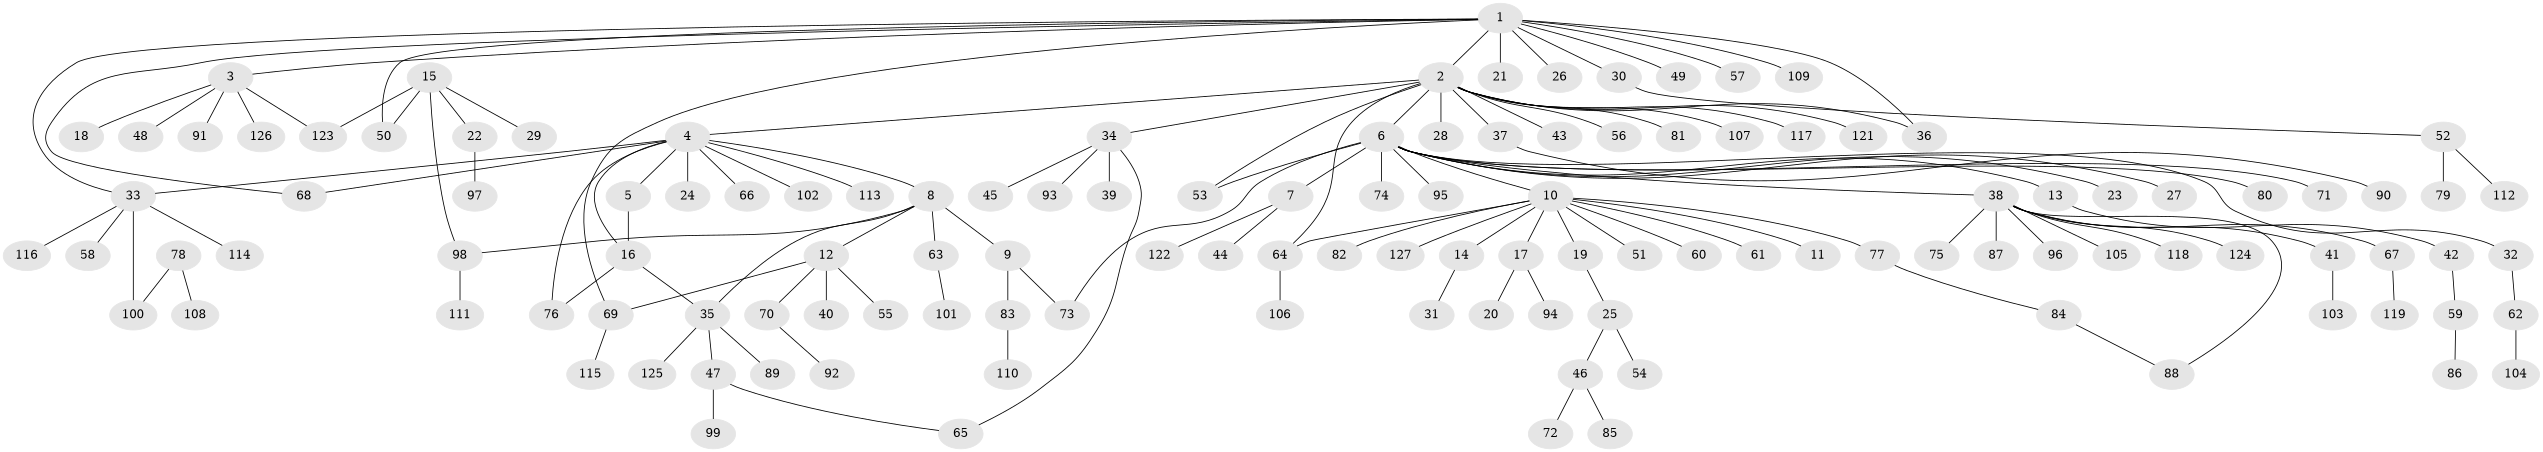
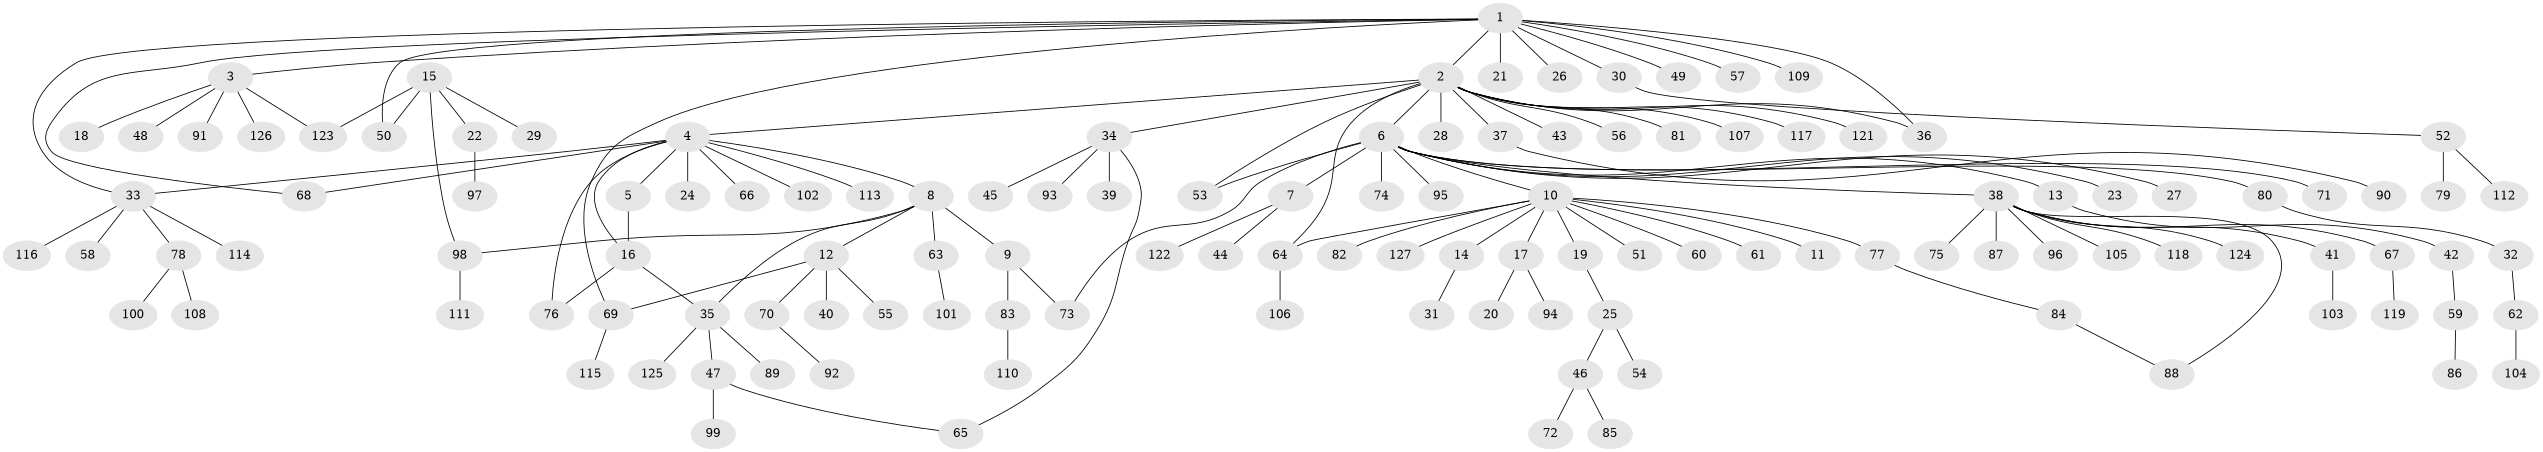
edge "6" -- "32": now "80" -- "32"
edge "33" -- "100": now "33" -- "78"
